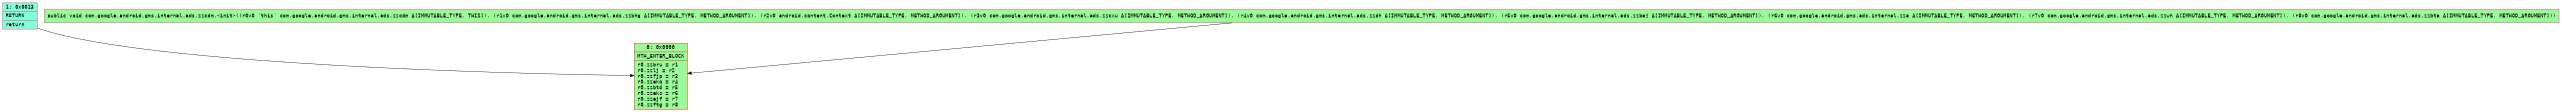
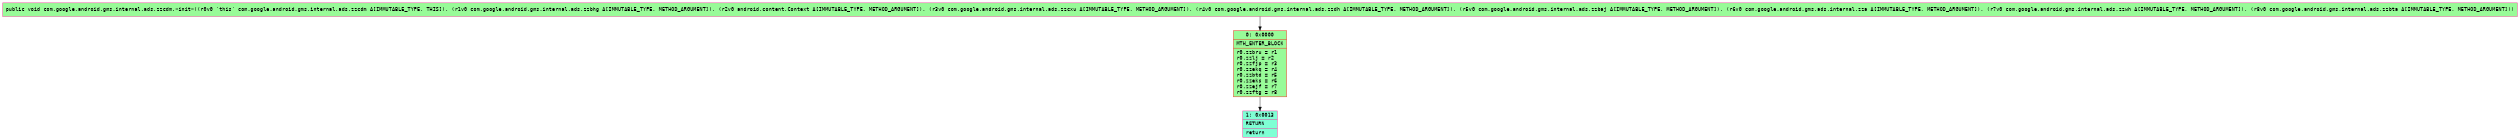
edge "1: 0x0013" -> "0: 0x0000": reversed
